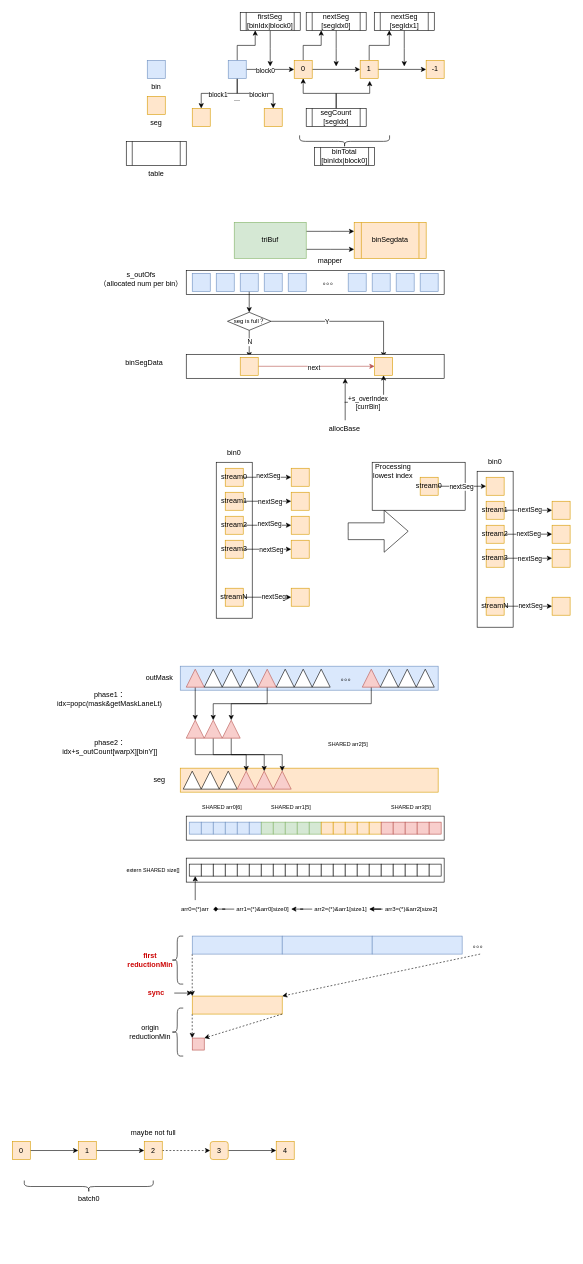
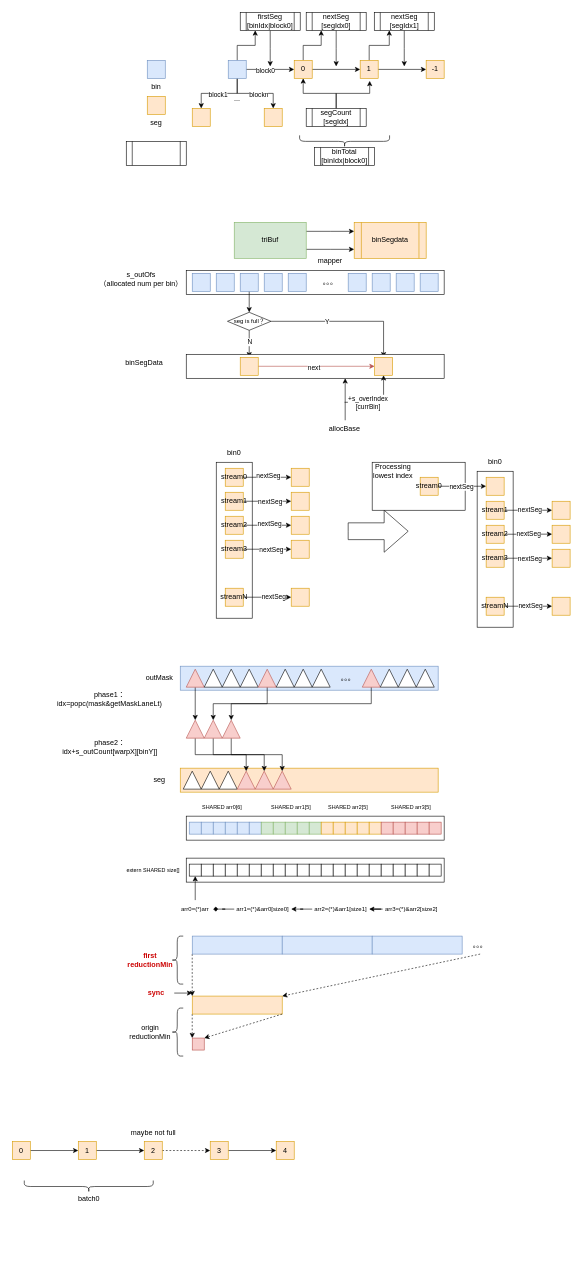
node "table": removed
node "SHARED arr2[5]": moved (348, 744) -> (348, 807)
node "3": shape rounded rectangle -> rectangle
